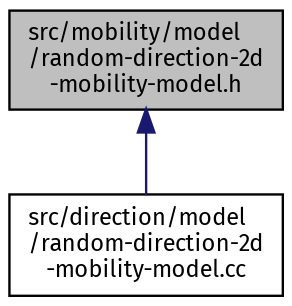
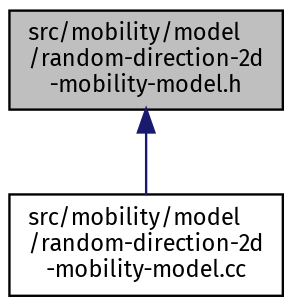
node "src/direction/model /random-direction-2d -mobility-model.cc": label "src/direction/model /random-direction-2d -mobility-model.cc" -> "src/mobility/model /random-direction-2d -mobility-model.cc"
